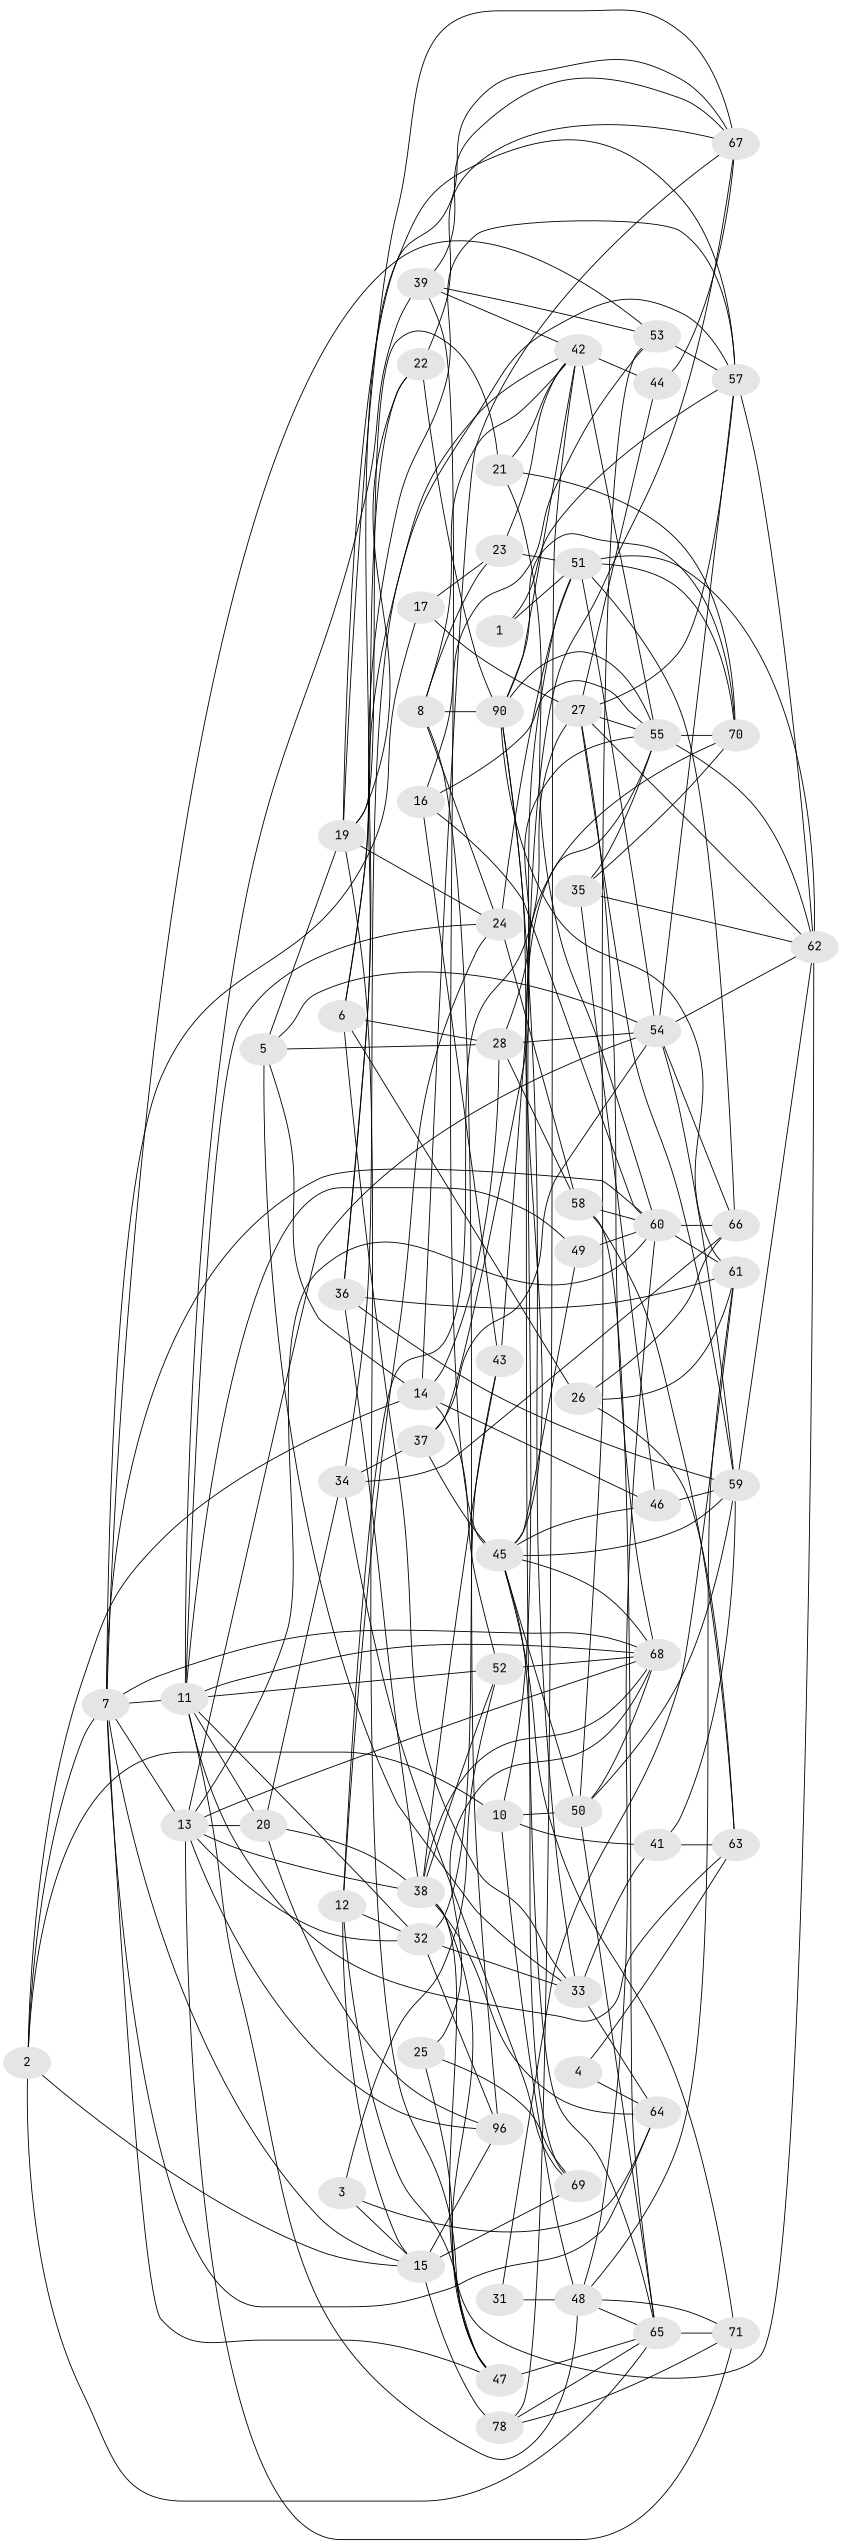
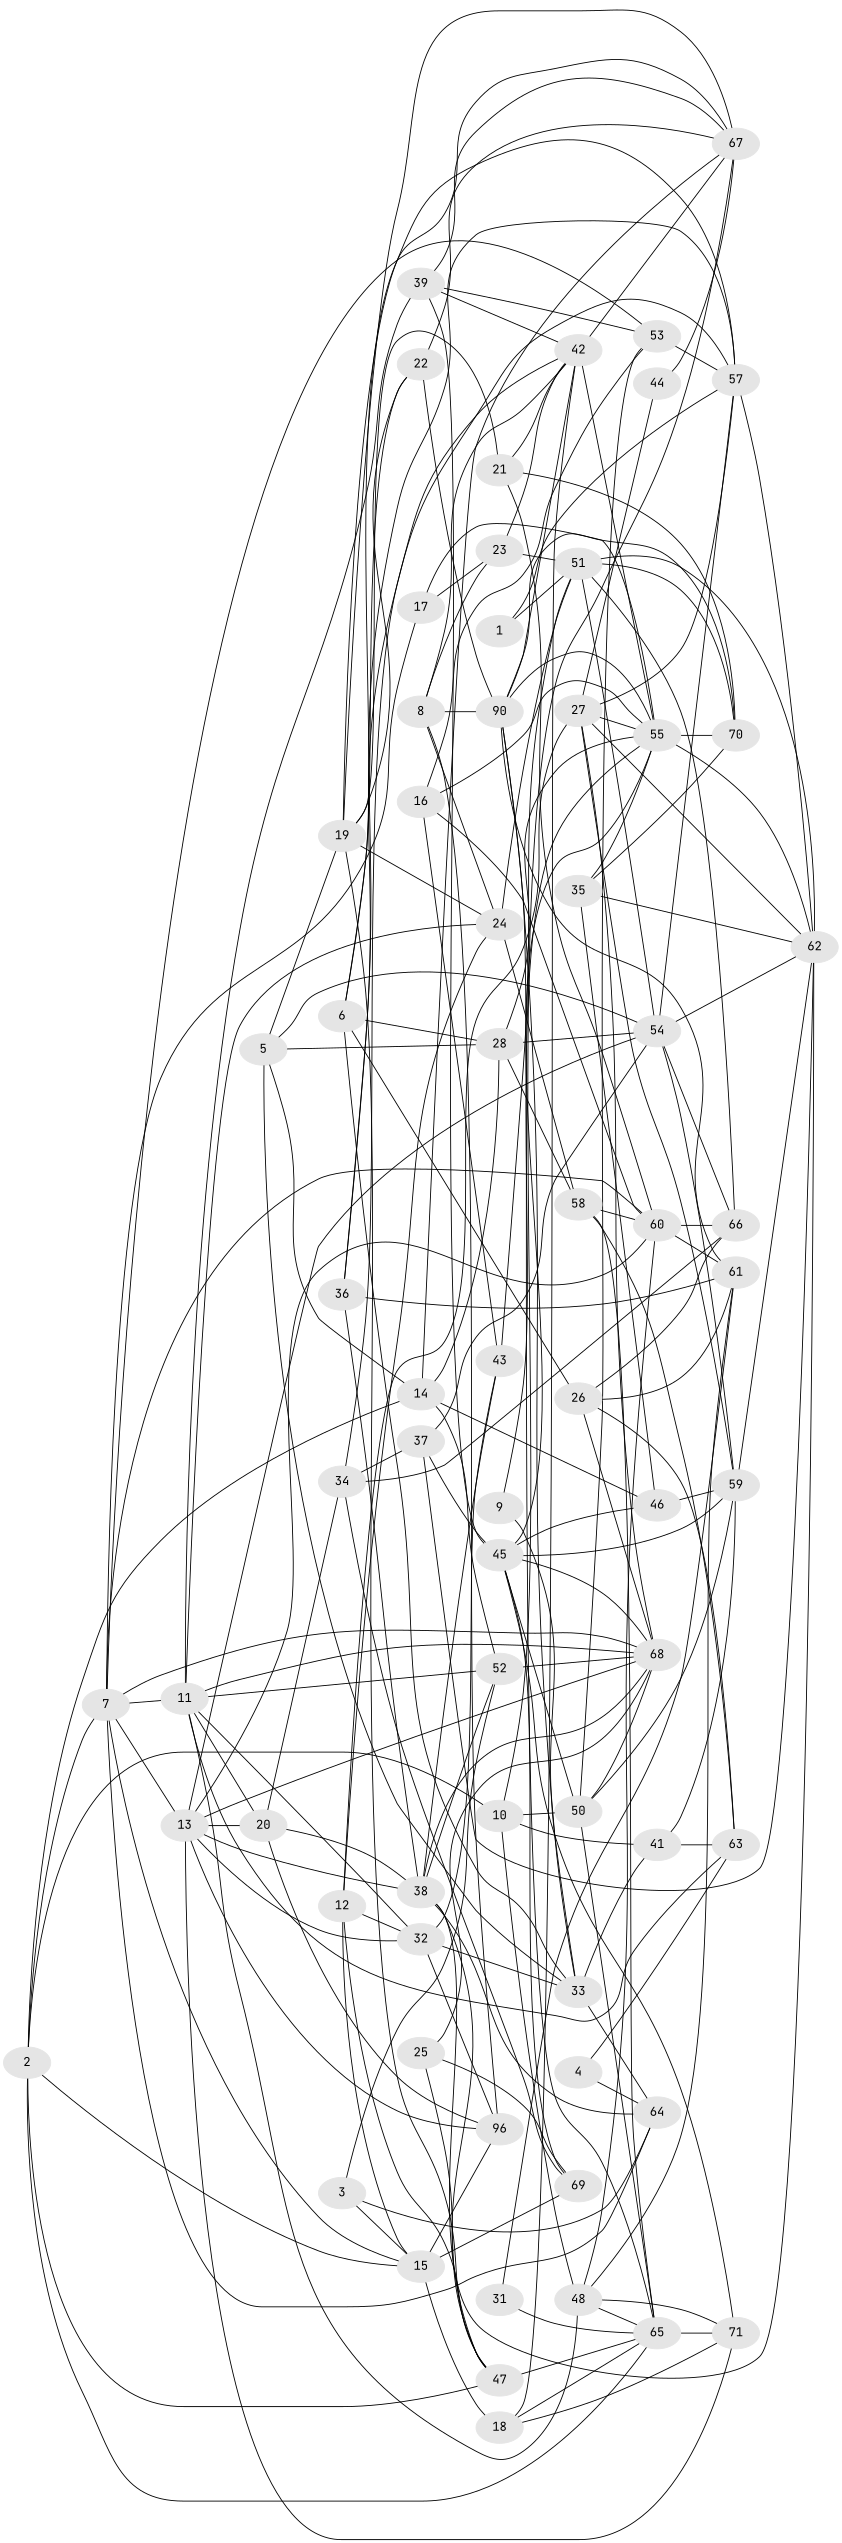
edge "42" -- "44": now "42" -- "67"
edge "17" -- "27": now "17" -- "55"
edge "70" -- "37": now "62" -- "37"
node "49": removed
edge "36" -- "59": removed
node "9": added
edge "26" -- "68": added
edge "7" -- "47": now "2" -- "47"
edge "31" -- "48": now "31" -- "65"
node "78": label "78" -> "18"
